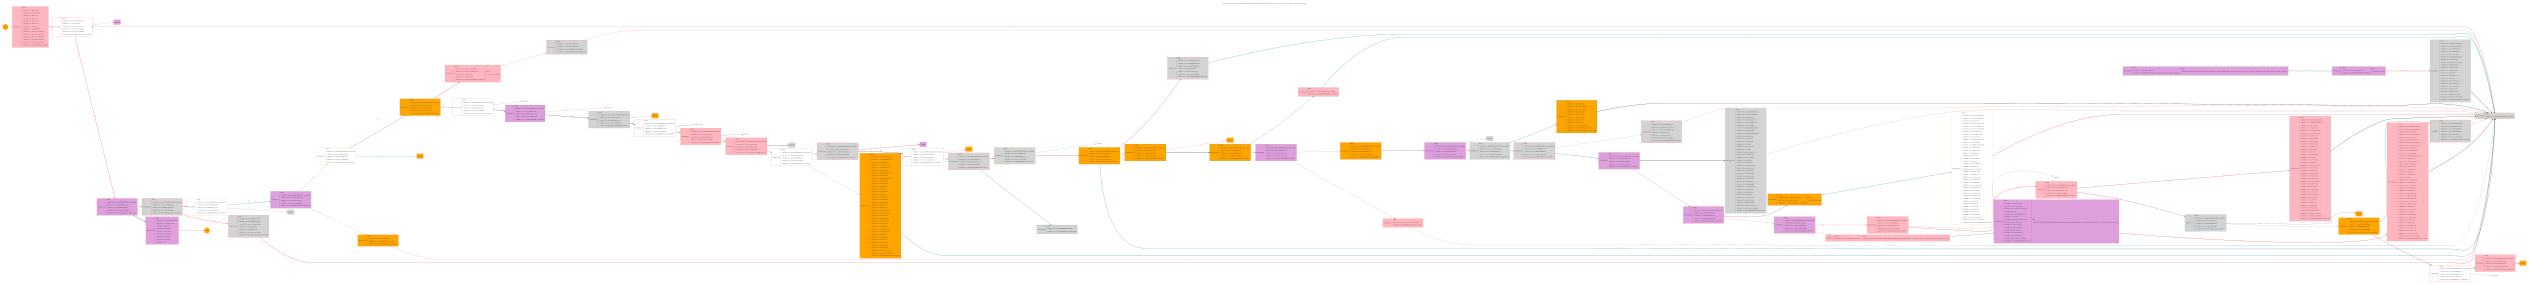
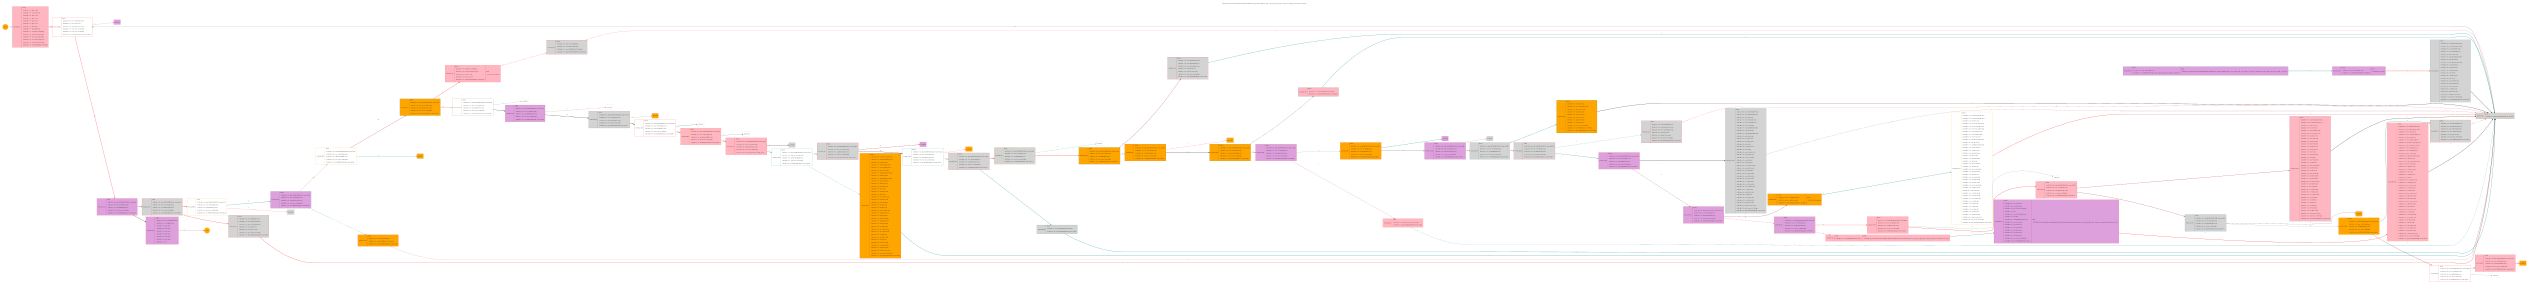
node "0x401f84": added
edge "0x401669 [25]" -> "0x40219f [5]": now "0x401bdc [12]" -> "0x40219f [5]"
